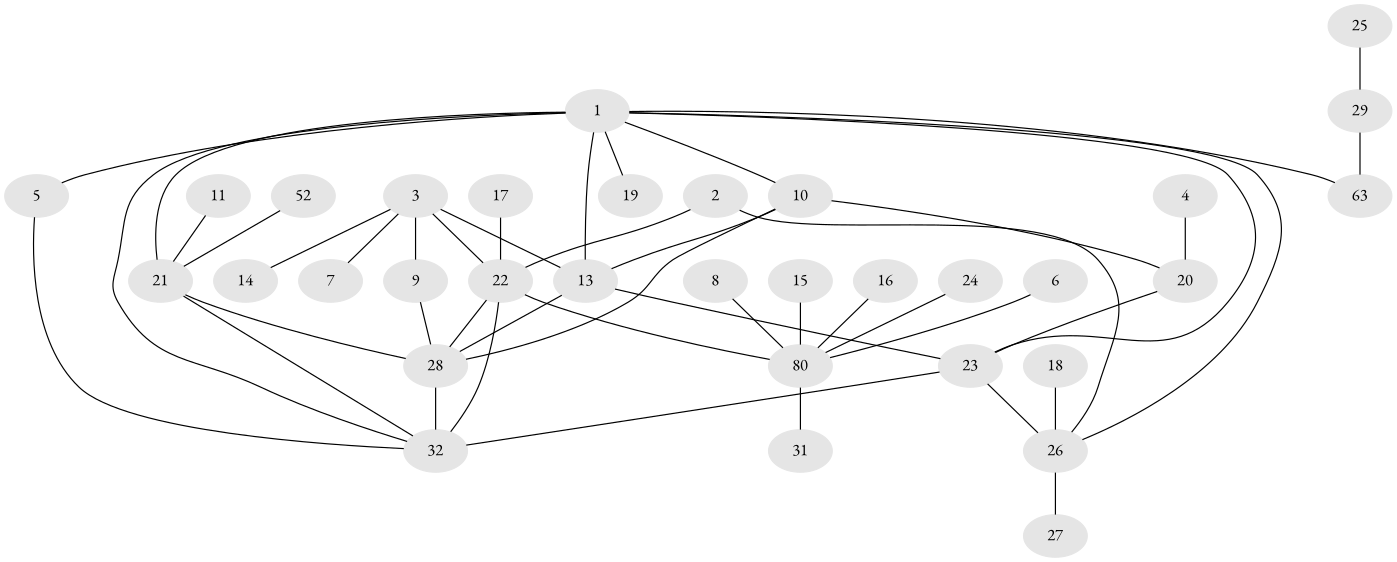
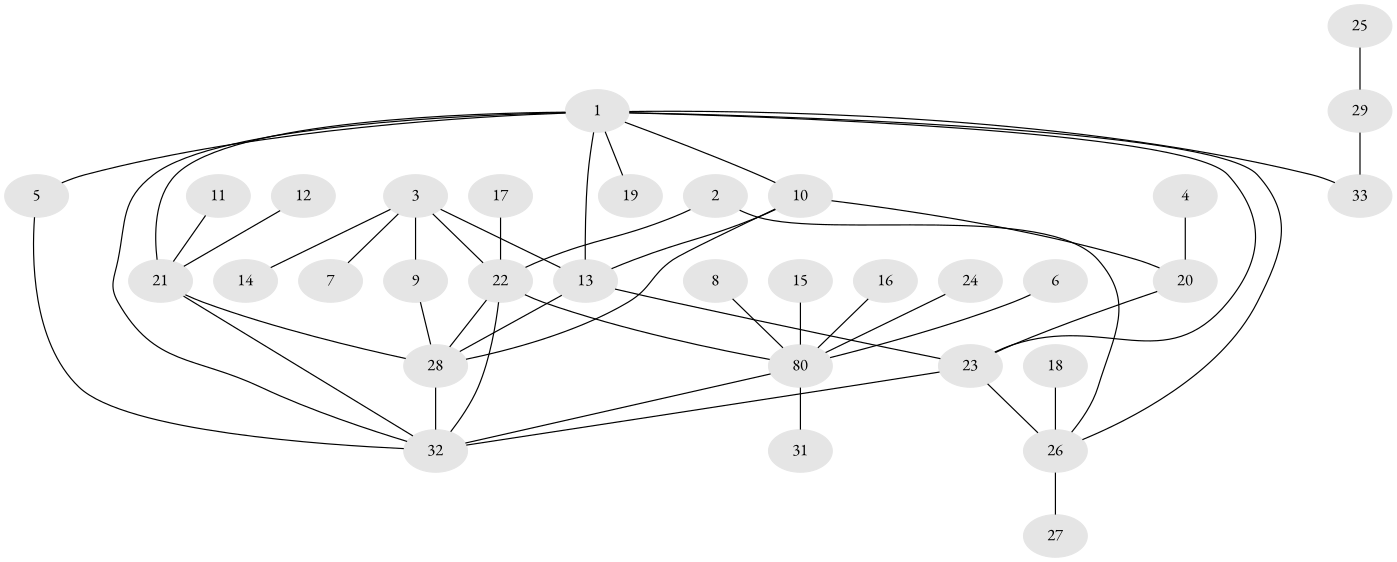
node "52": label "52" -> "12"
node "63": label "63" -> "33"
edge "80" -- "32": added
